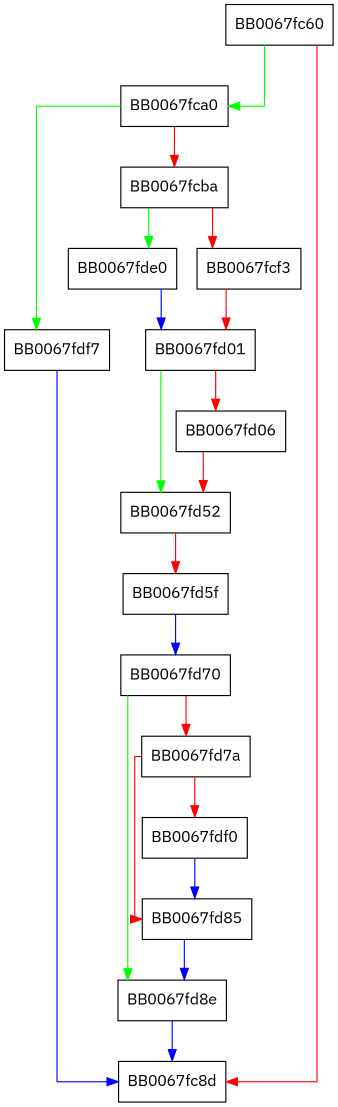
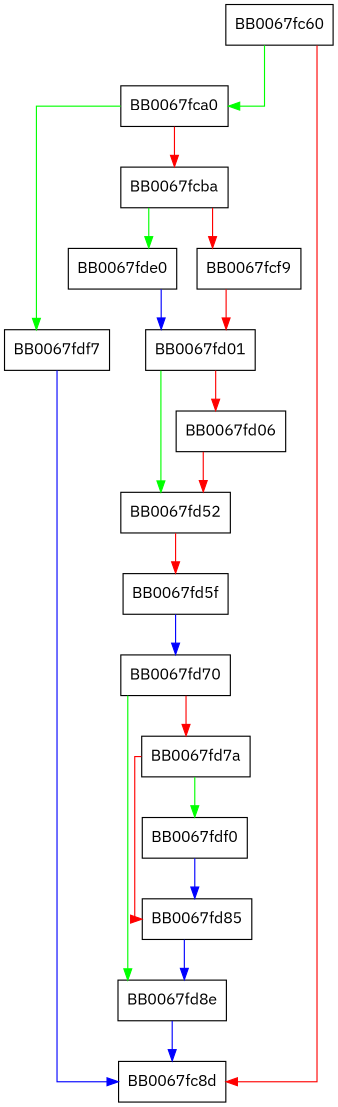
node "BB0067fcf3": label "BB0067fcf3" -> "BB0067fcf9"
edge "BB0067fd7a" -> "BB0067fdf0": color red -> green
